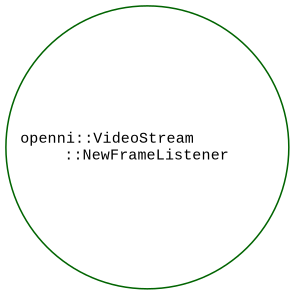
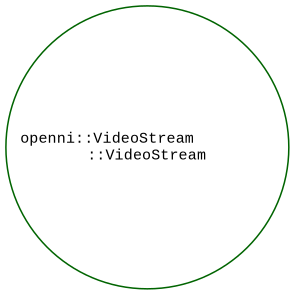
node "openni::VideoStream ::NewFrameListener": label "openni::VideoStream ::NewFrameListener" -> "openni::VideoStream ::VideoStream"
